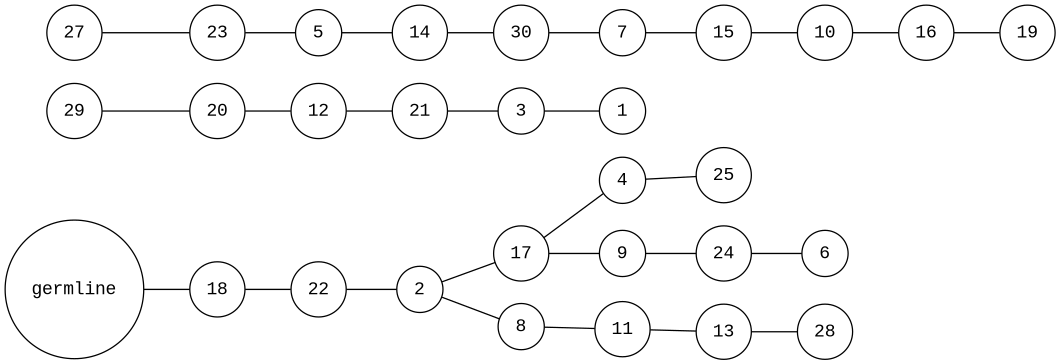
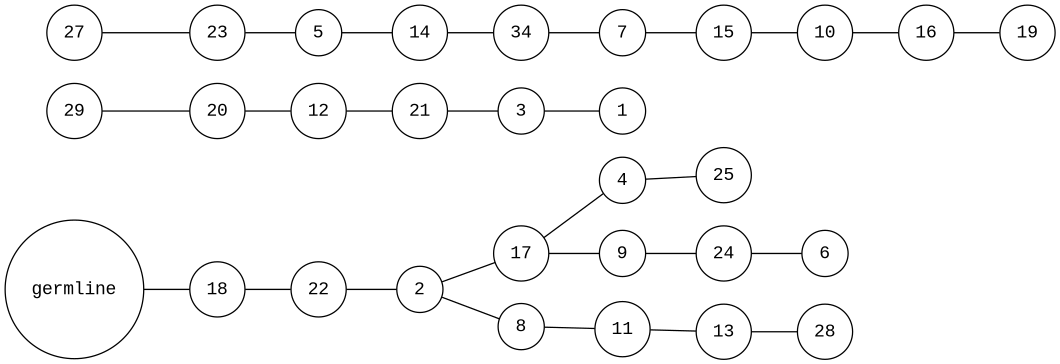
node "30": label "30" -> "34"
